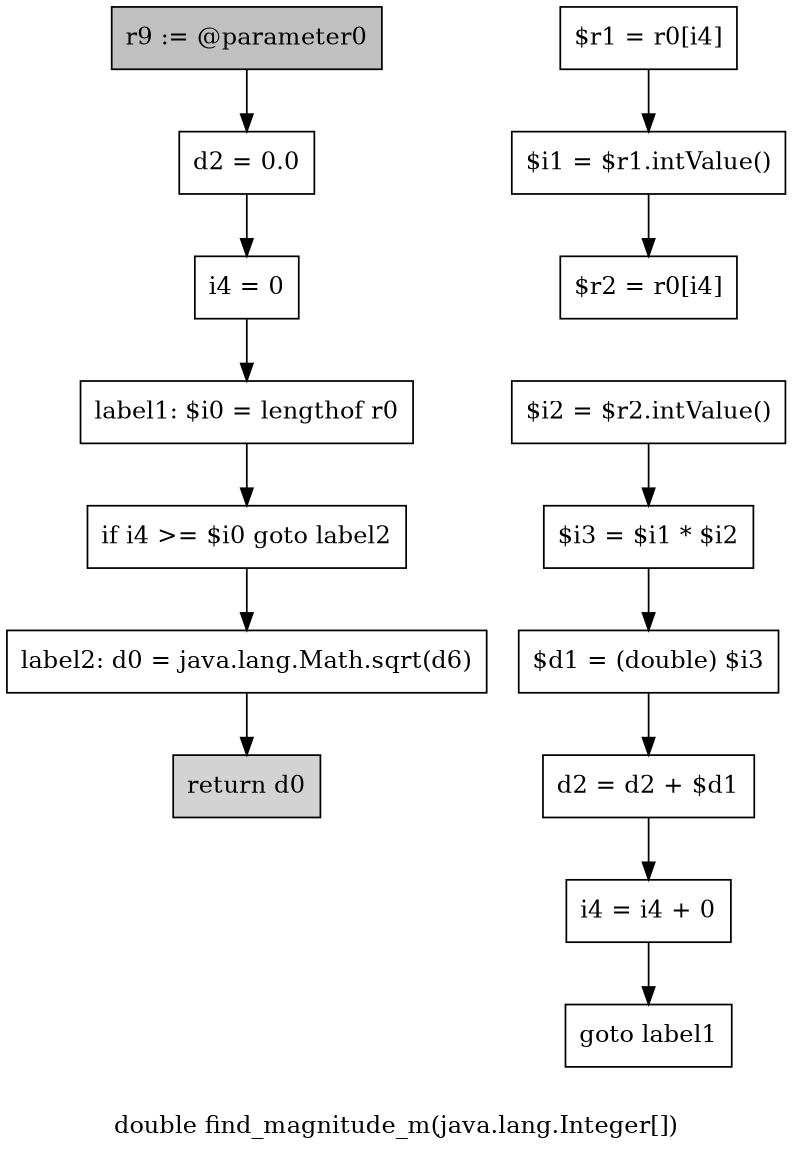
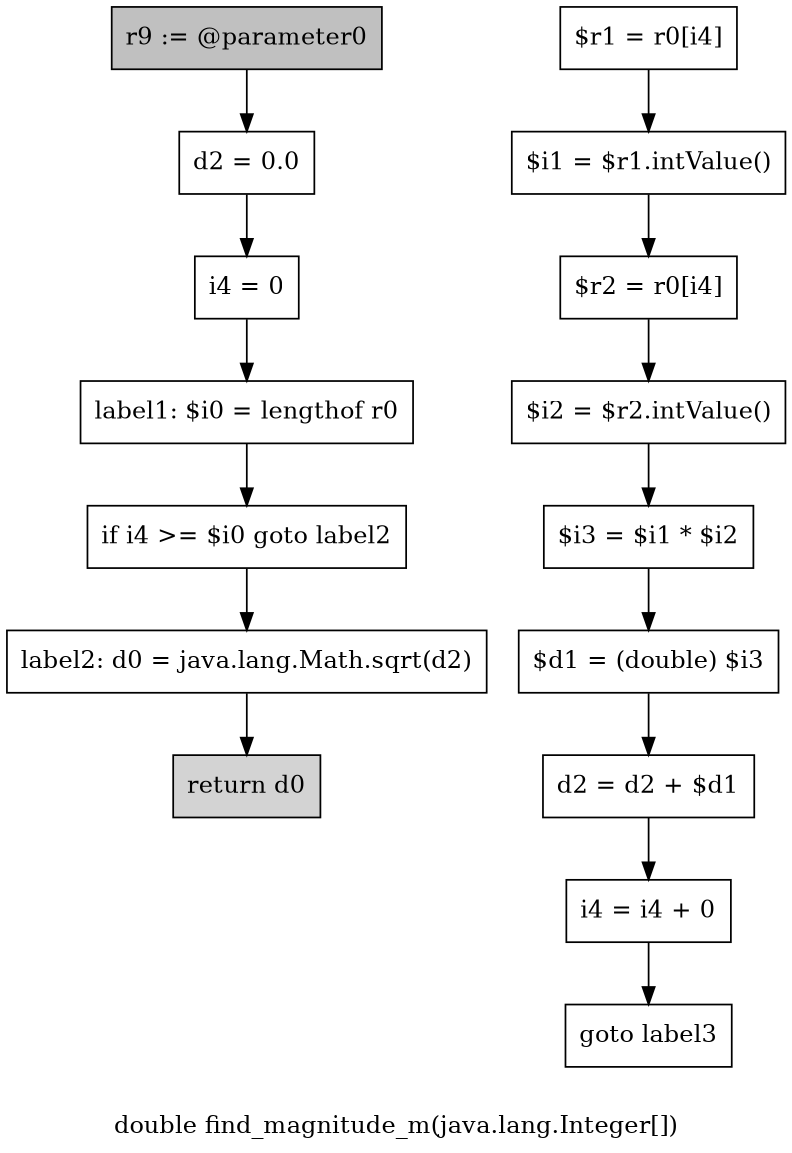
edge "$r2 = r0[i4]" -> "$i2 = $r2.intValue()": added
node "label2: d0 = java.lang.Math.sqrt(d6)": label "label2: d0 = java.lang.Math.sqrt(d6)" -> "label2: d0 = java.lang.Math.sqrt(d2)"
node "goto label1": label "goto label1" -> "goto label3"
